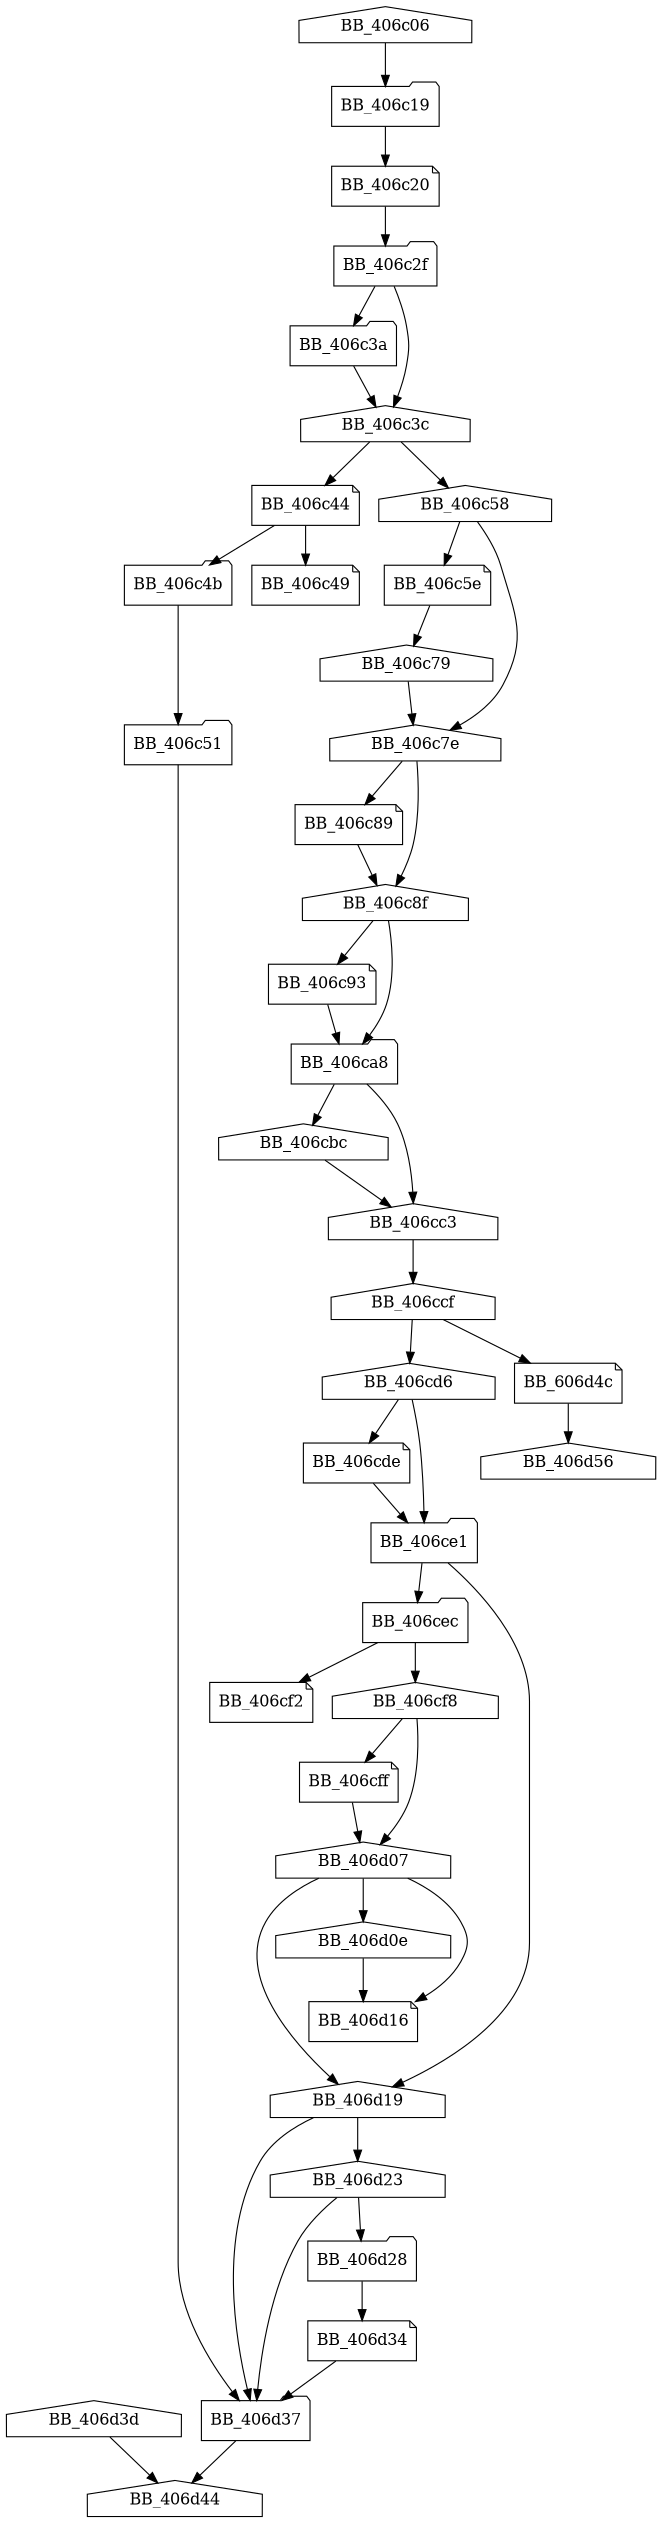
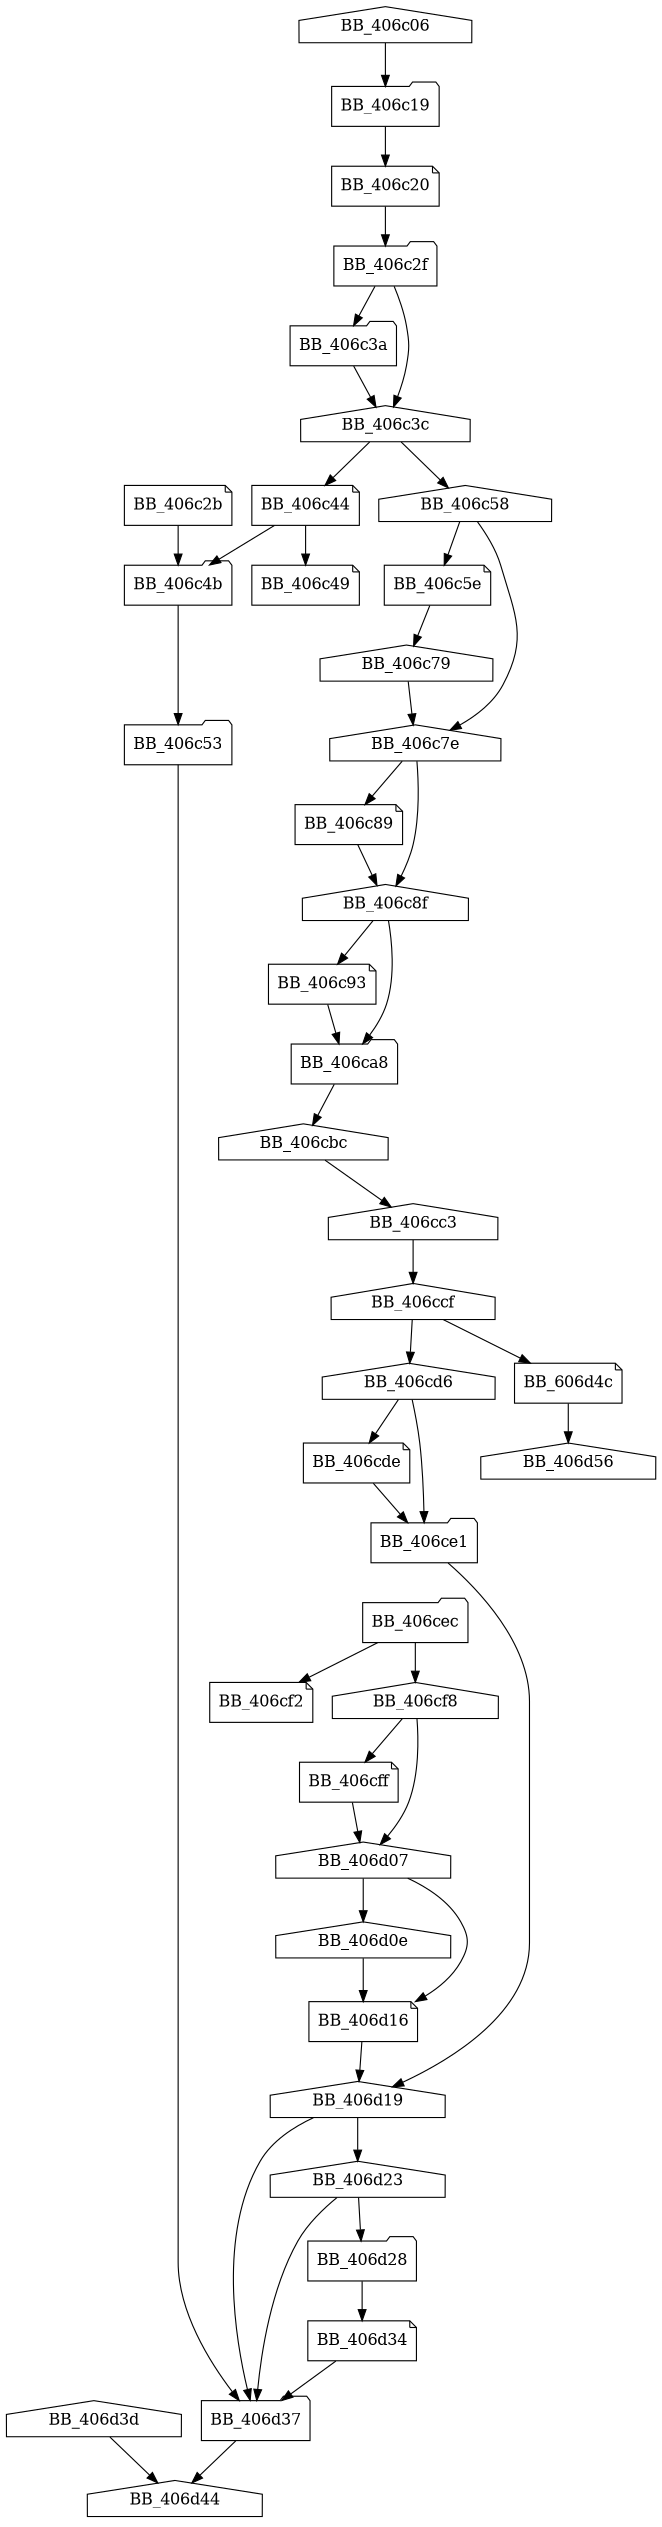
node "BB_406c2b": added
node "BB_406c51": label "BB_406c51" -> "BB_406c53"
edge "BB_406ca8" -> "BB_406cc3": removed
edge "BB_406ce1" -> "BB_406cec": removed
edge "BB_406d07" -> "BB_406d19": now "BB_406d16" -> "BB_406d19"
